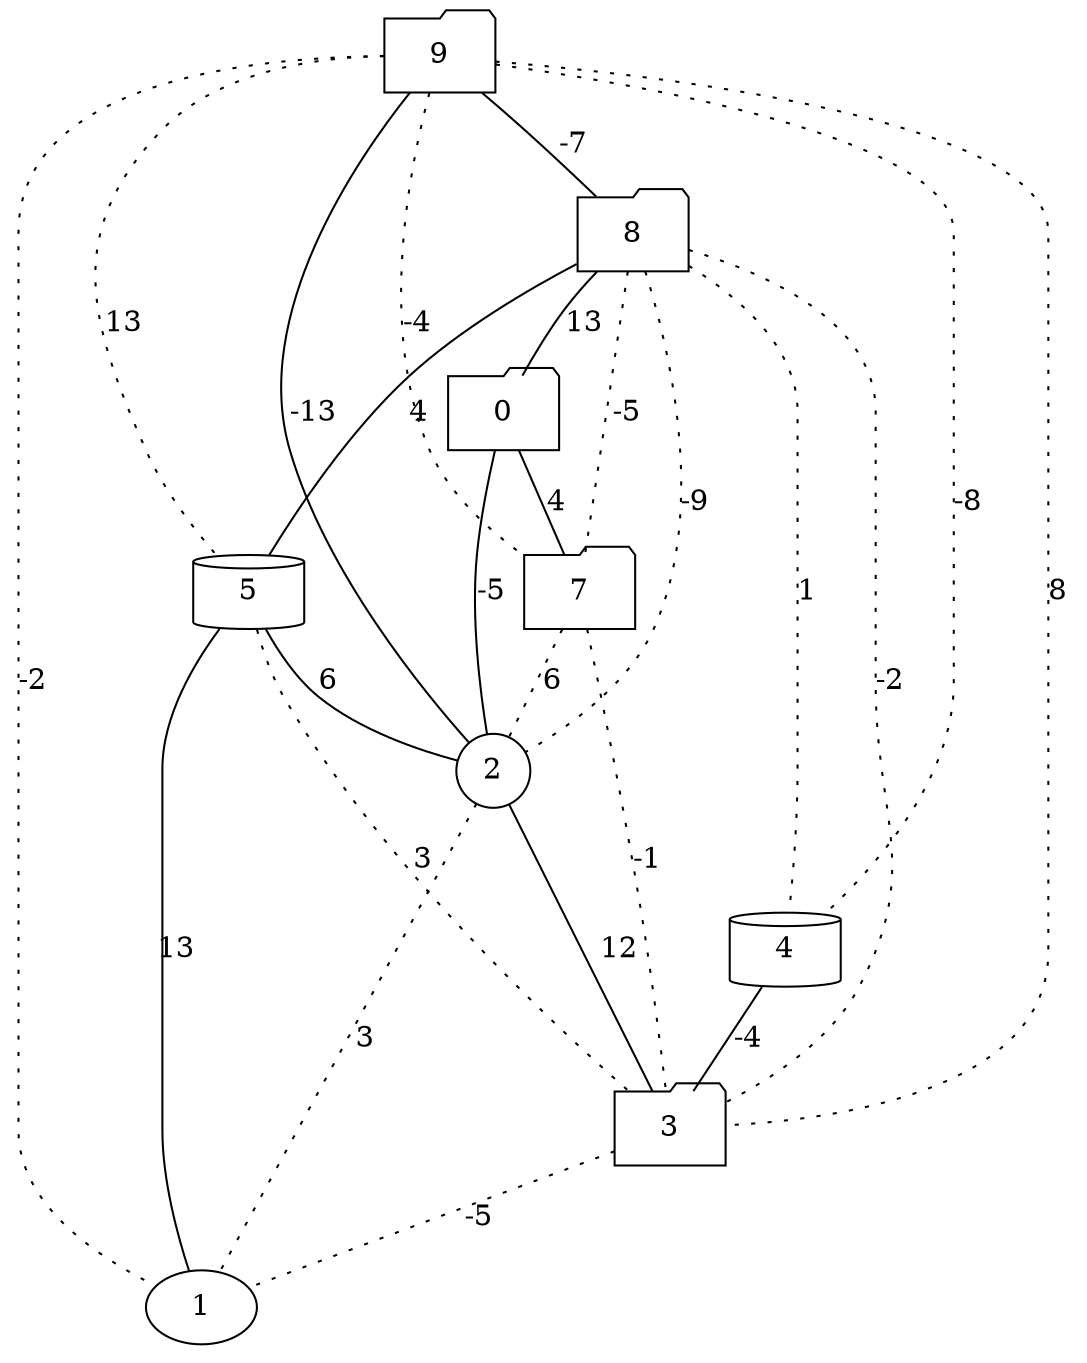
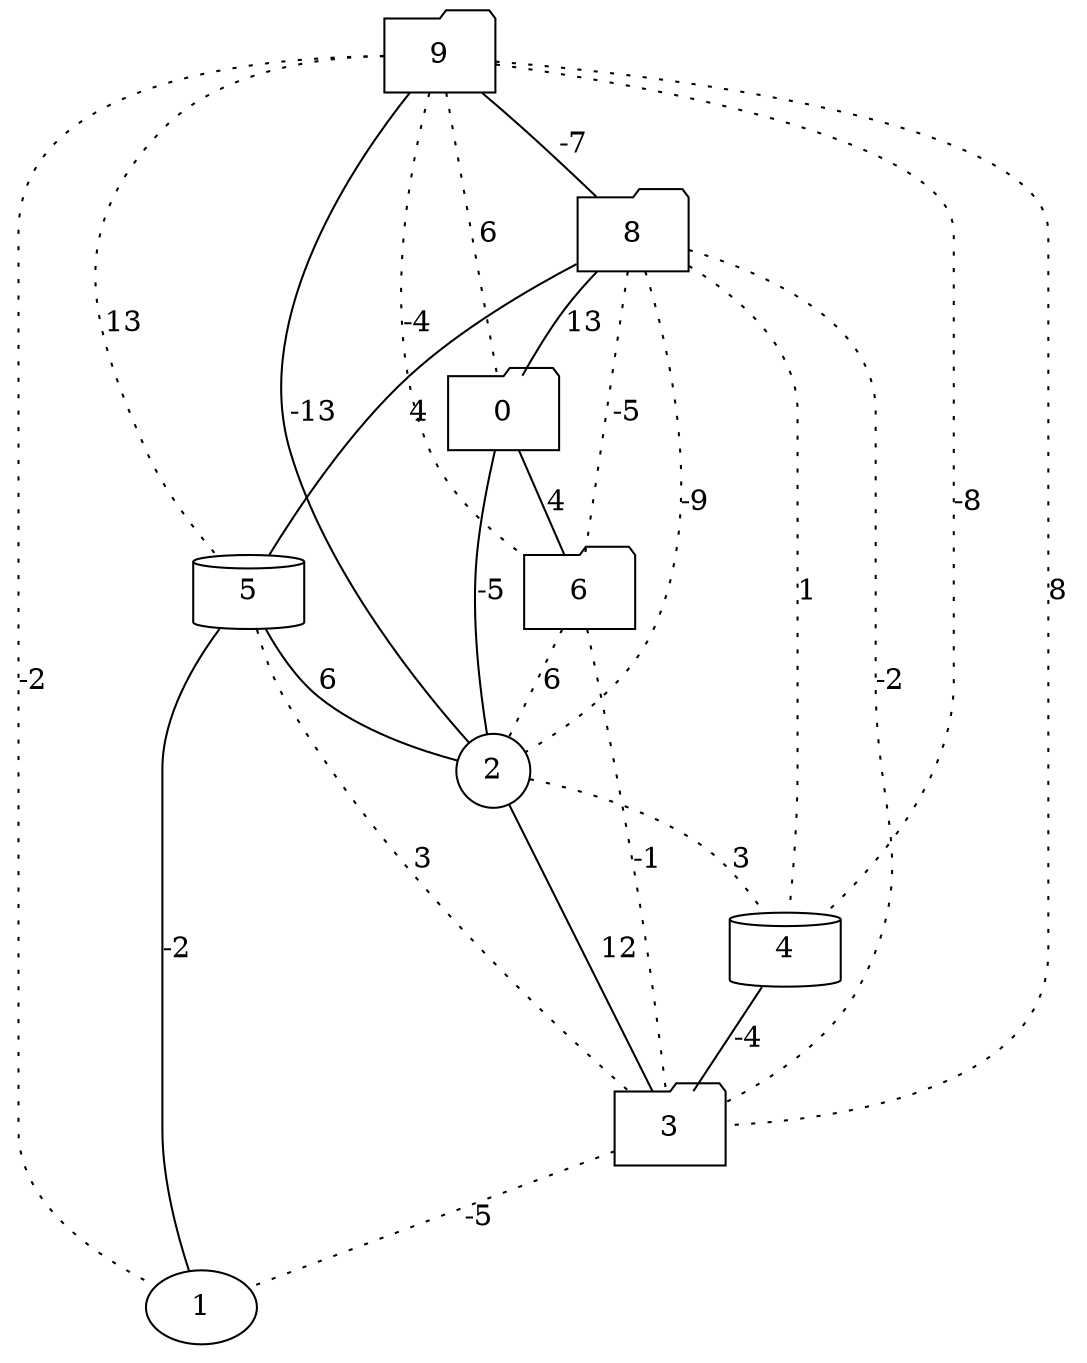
edge "9" -- "0": added, label "6"
node "7": label "7" -> "6"
edge "5" -- "1": label "13" -> "-2"
edge "2" -- "1": now "2" -- "4"
